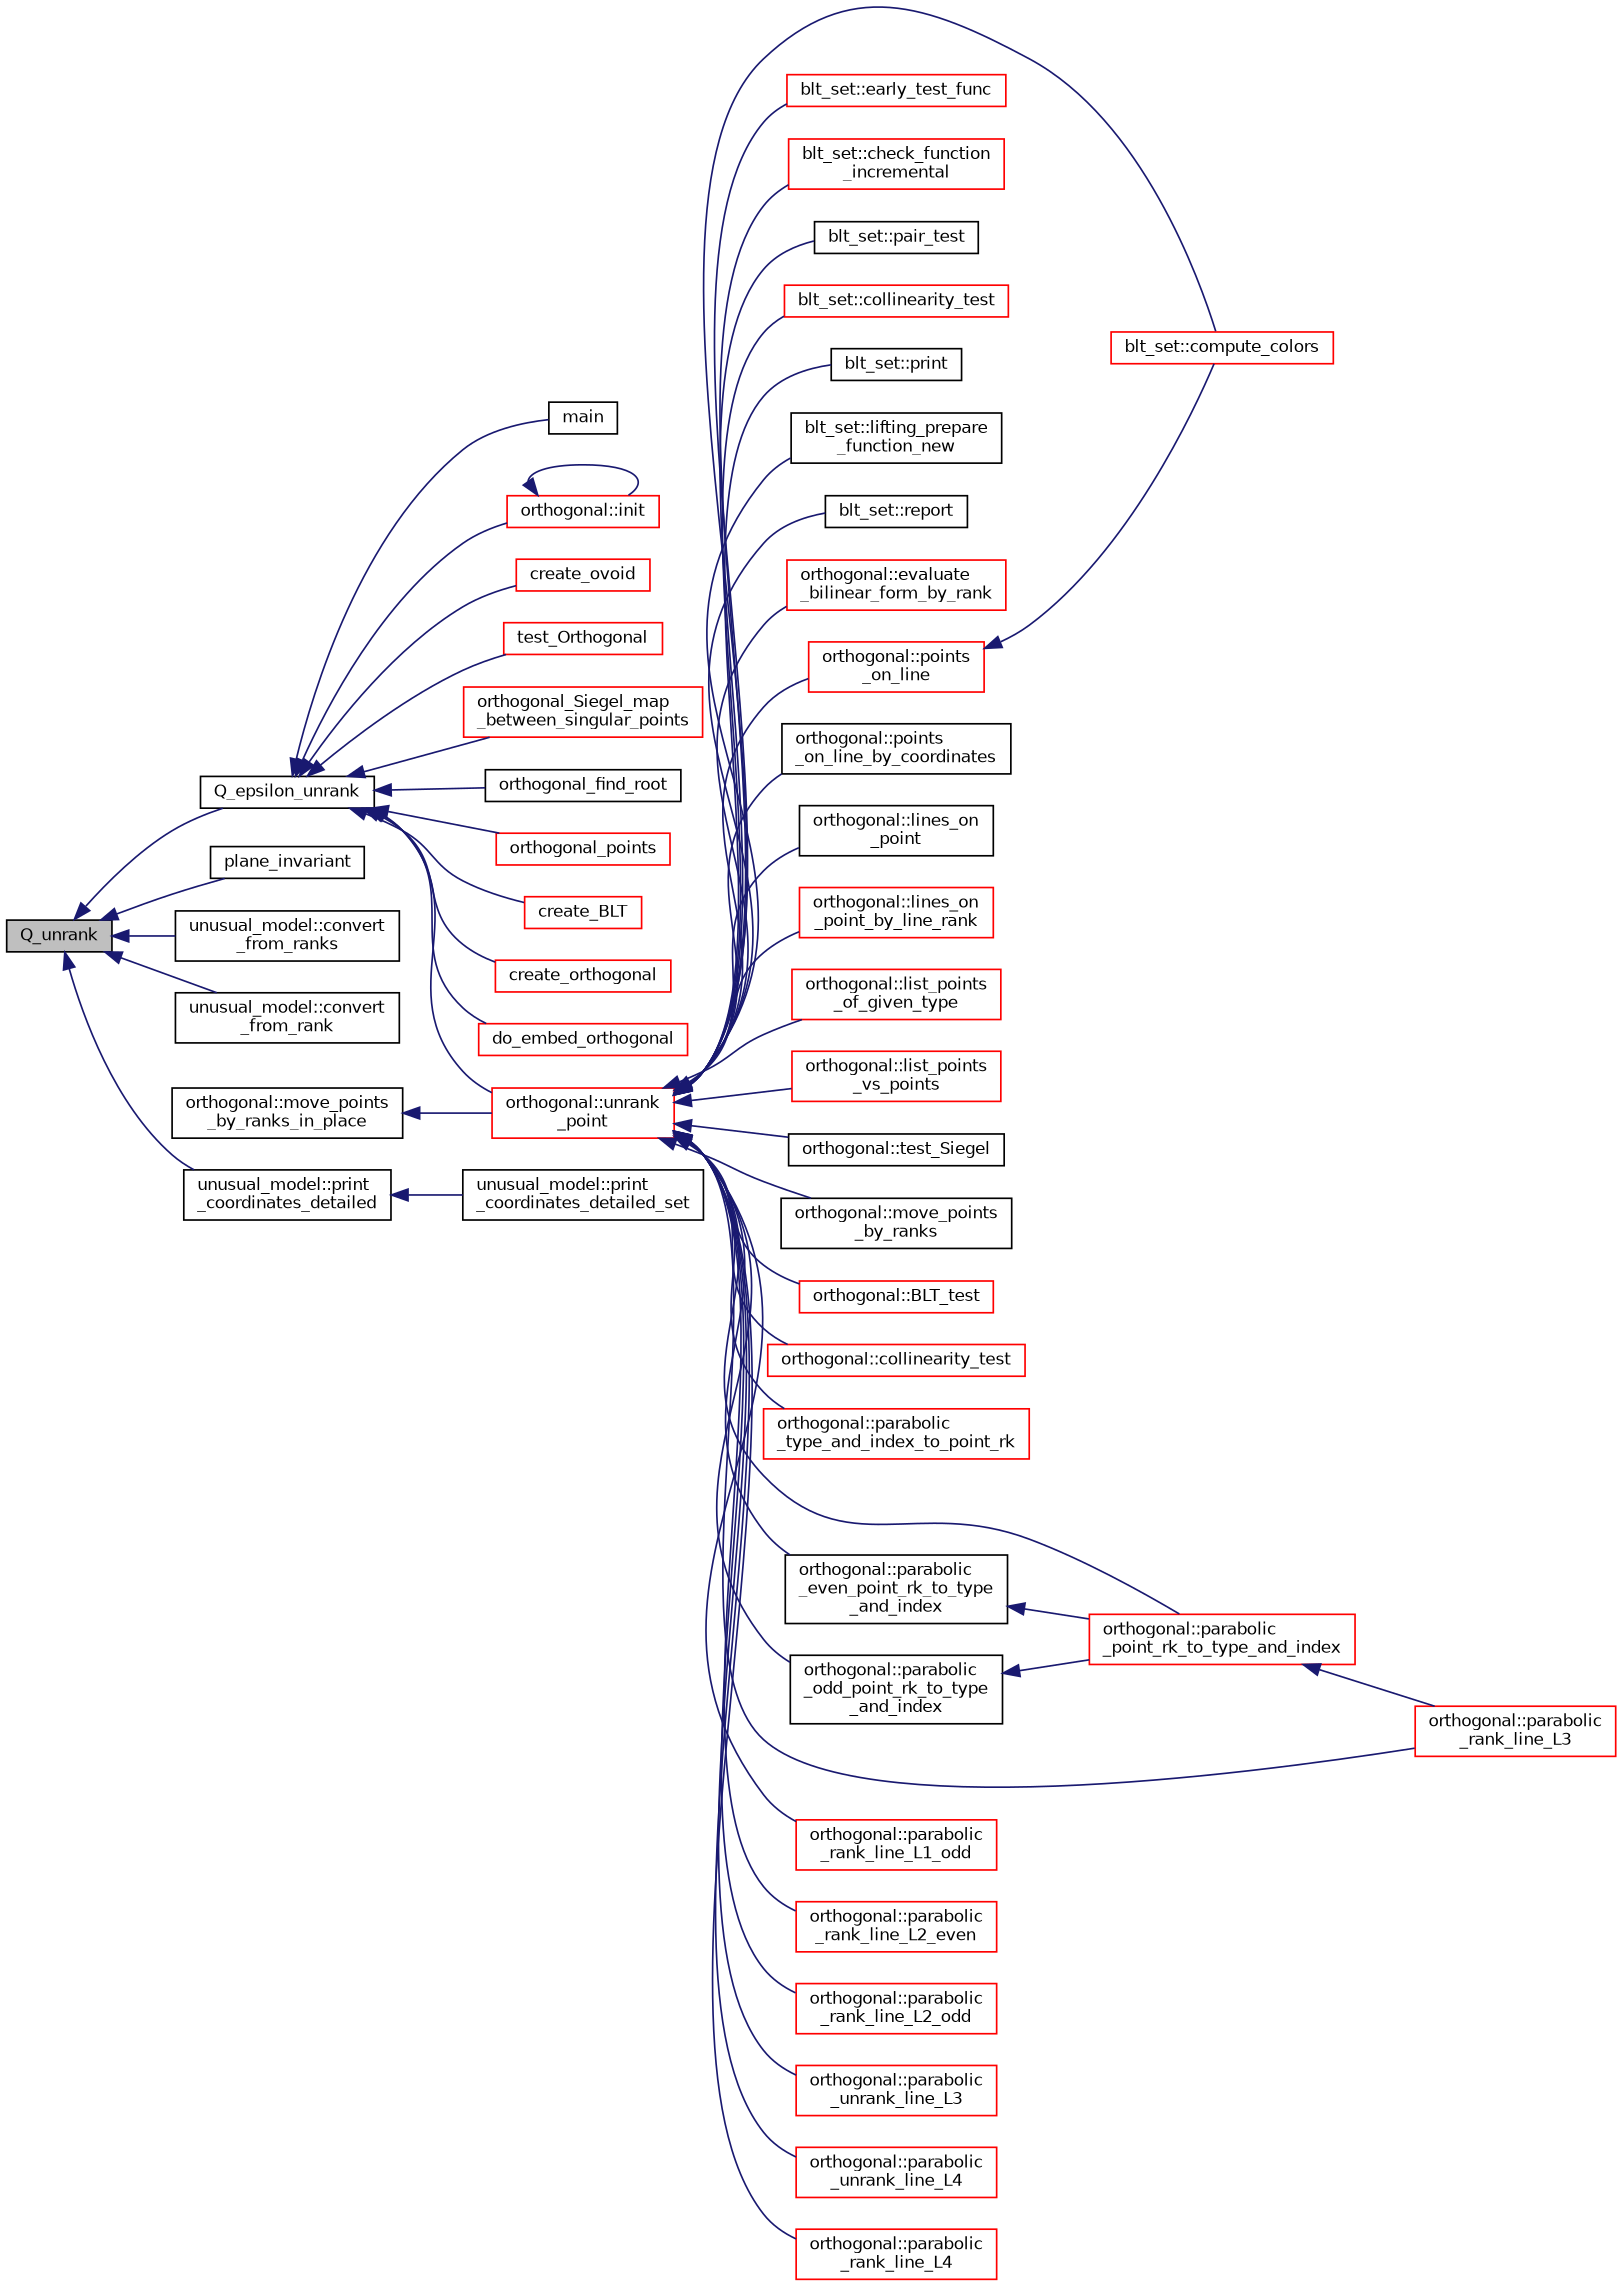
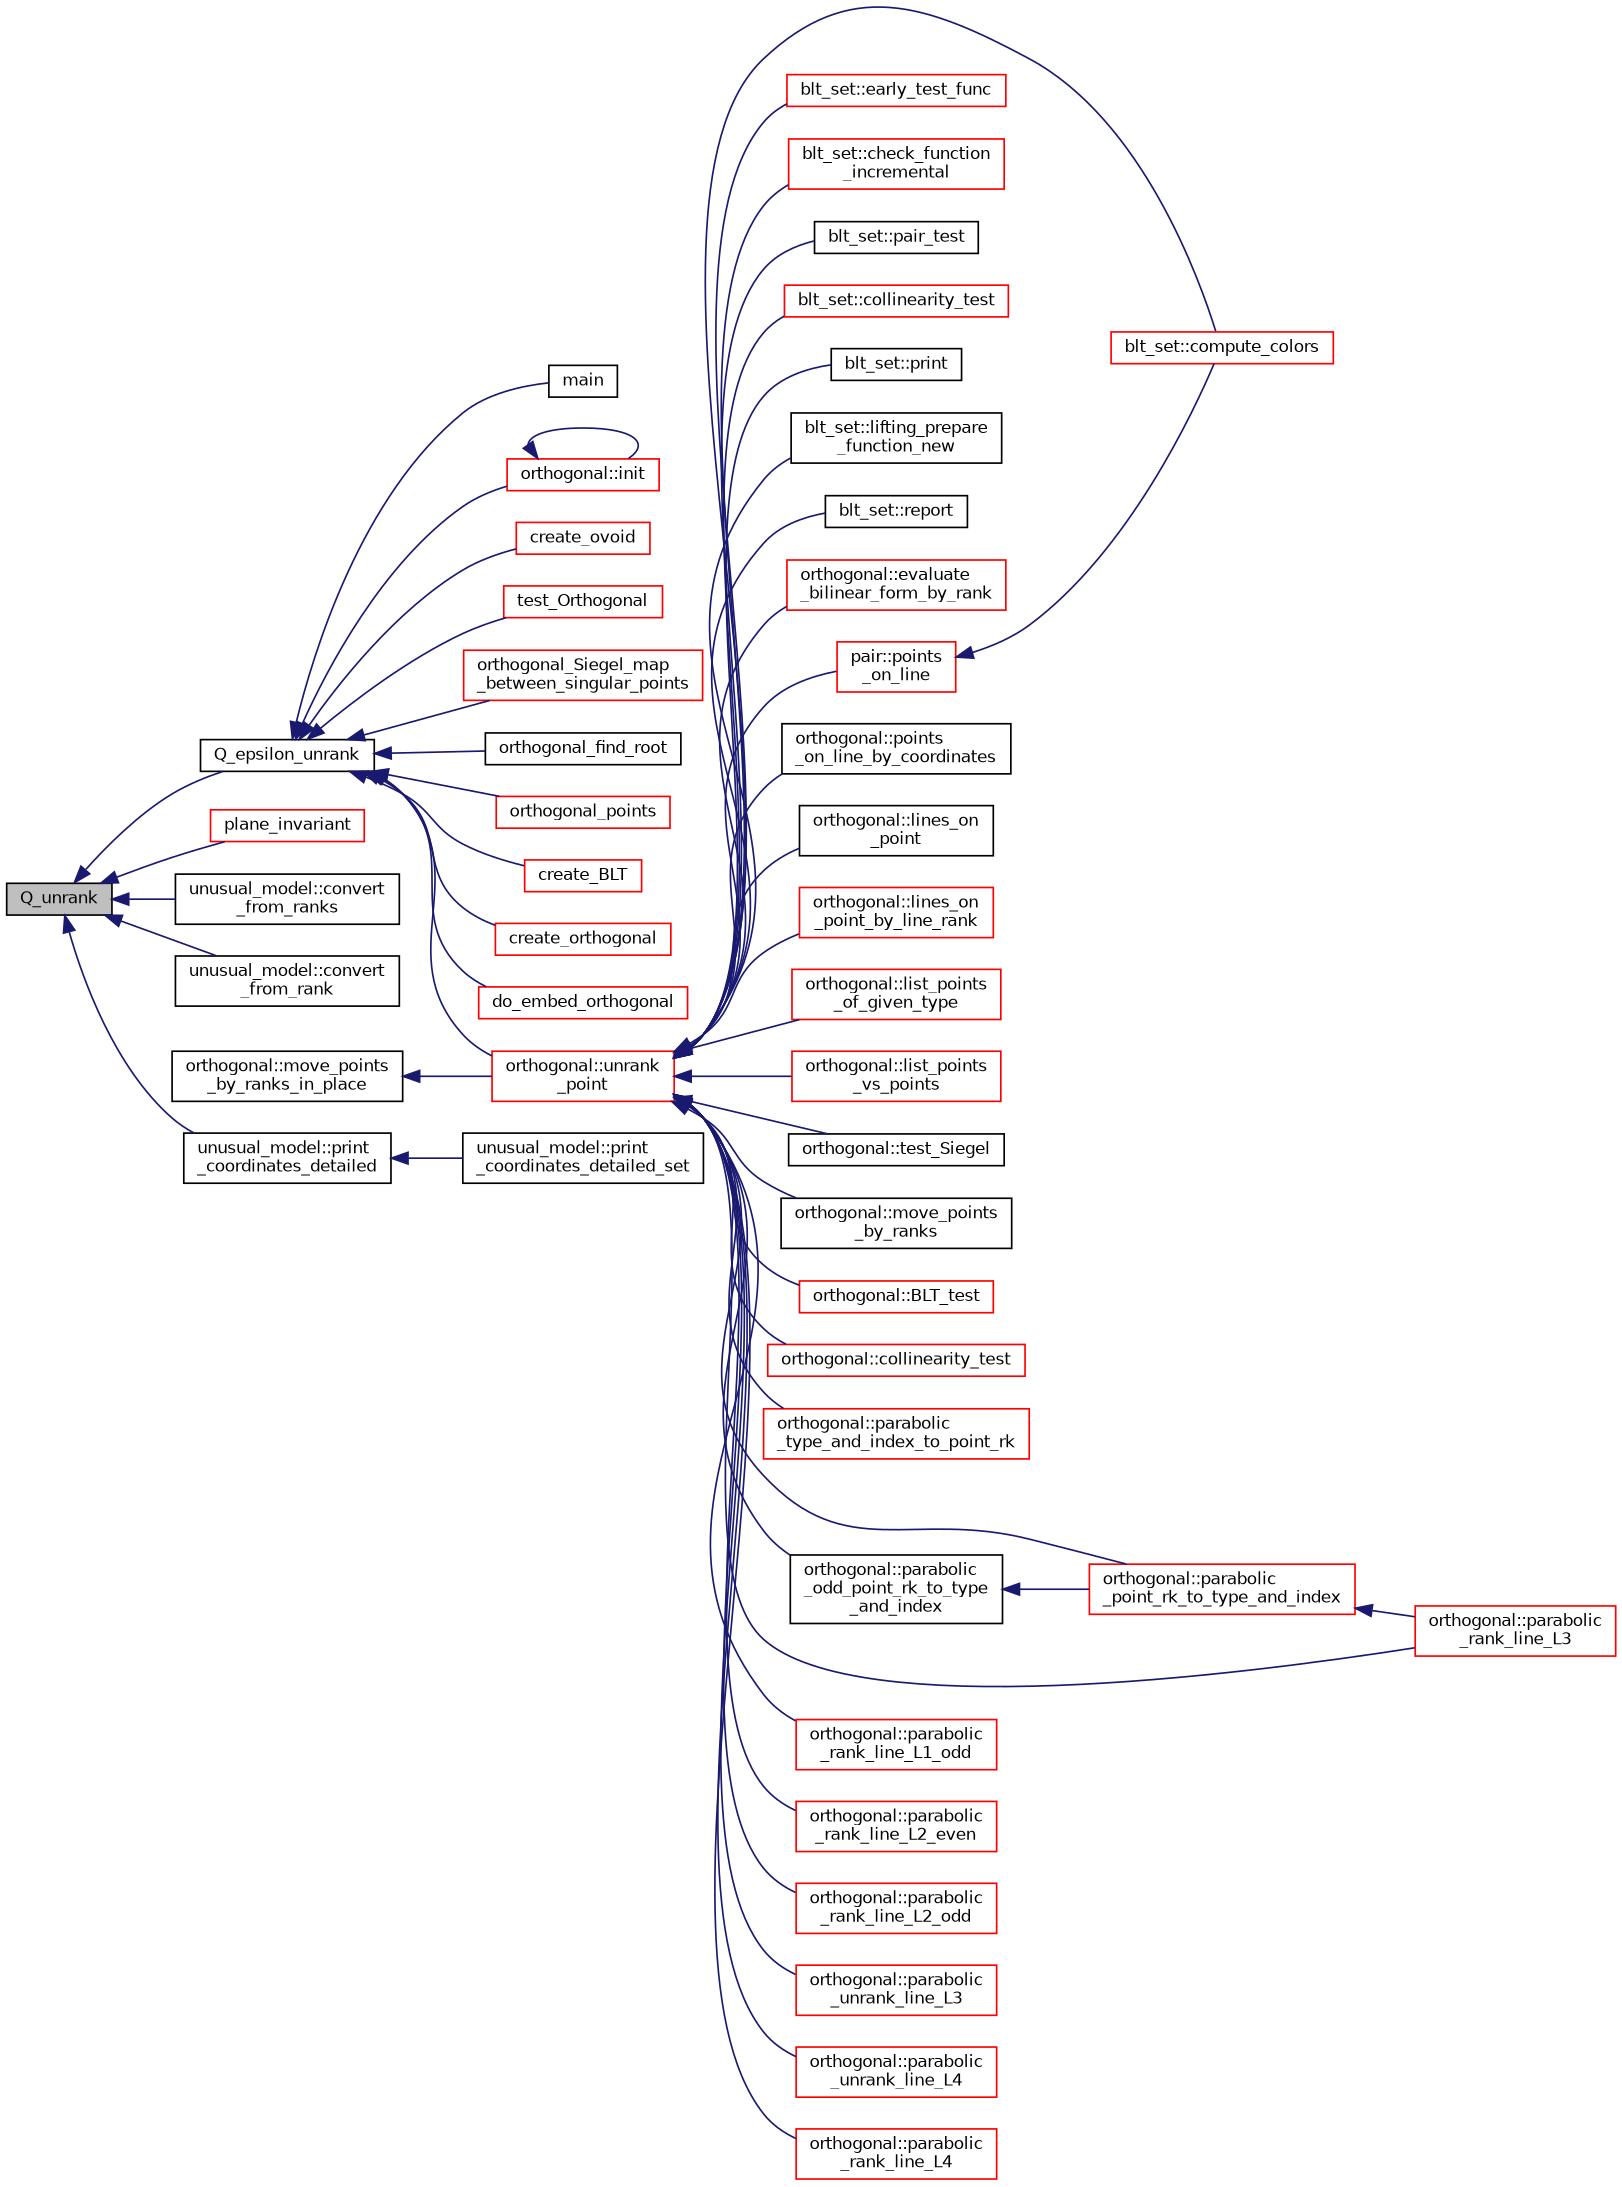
node "orthogonal::points _on_line": label "orthogonal::points _on_line" -> "pair::points _on_line"
node "plane_invariant": color black -> red
node "orthogonal::parabolic _even_point_rk_to_type _and_index": removed
